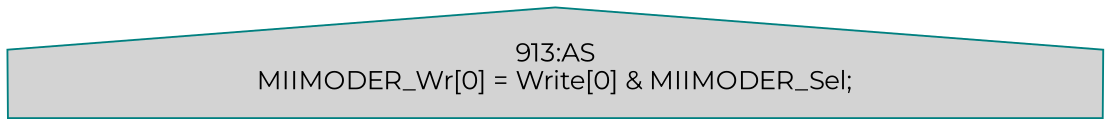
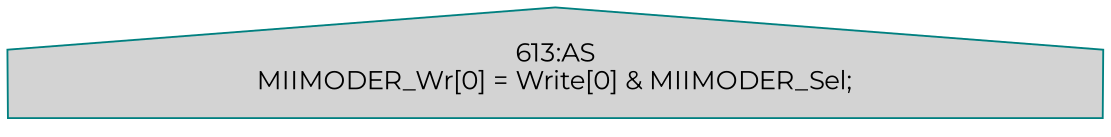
node "913:AS MIIMODER_Wr[0] = Write[0] & MIIMODER_Sel;": label "913:AS MIIMODER_Wr[0] = Write[0] & MIIMODER_Sel;" -> "613:AS MIIMODER_Wr[0] = Write[0] & MIIMODER_Sel;"
